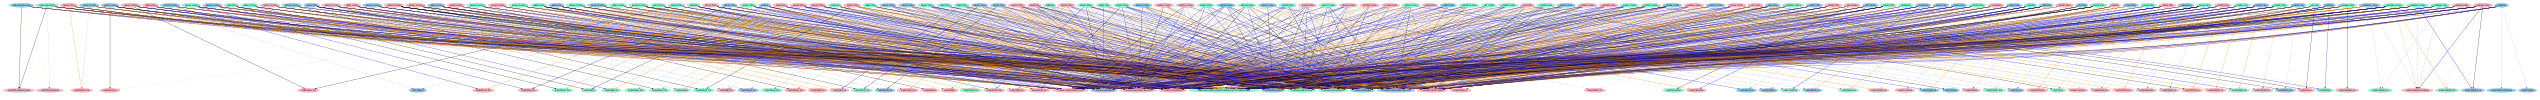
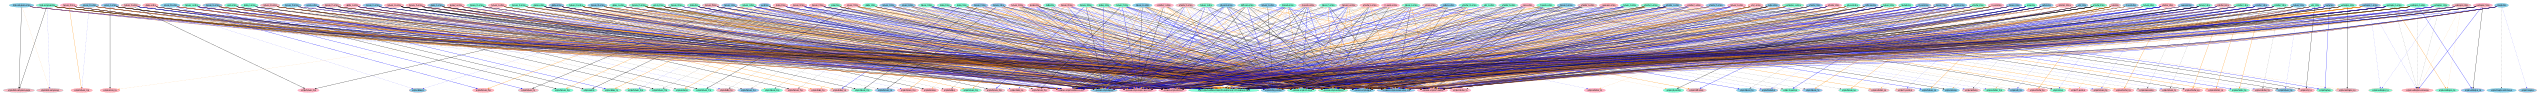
node "rgb-puzzle.htm": fillcolor lightpink -> aquamarine
edge "fujiware_7-ai.htm" -> "../common-scripts/2d-view.js": removed
edge "ushi_1.htm" -> "../common-scripts/app.js": style bold -> dashed
